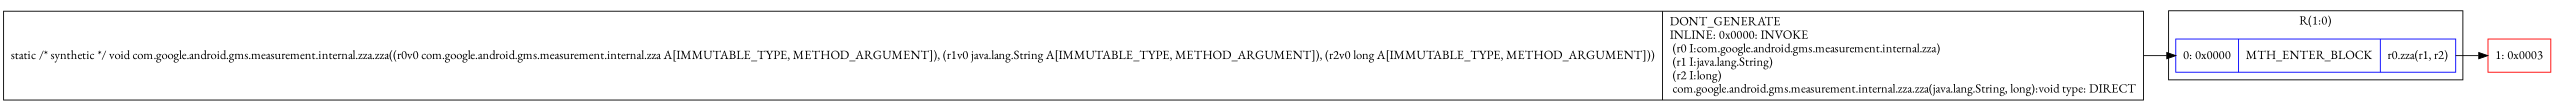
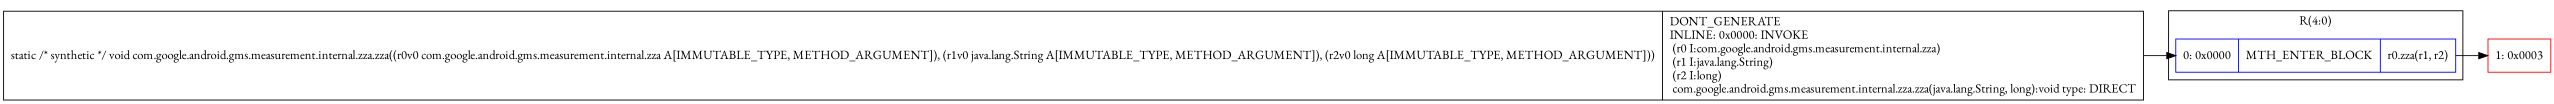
cluster "R(1:0)": label "R(1:0)" -> "R(4:0)"
